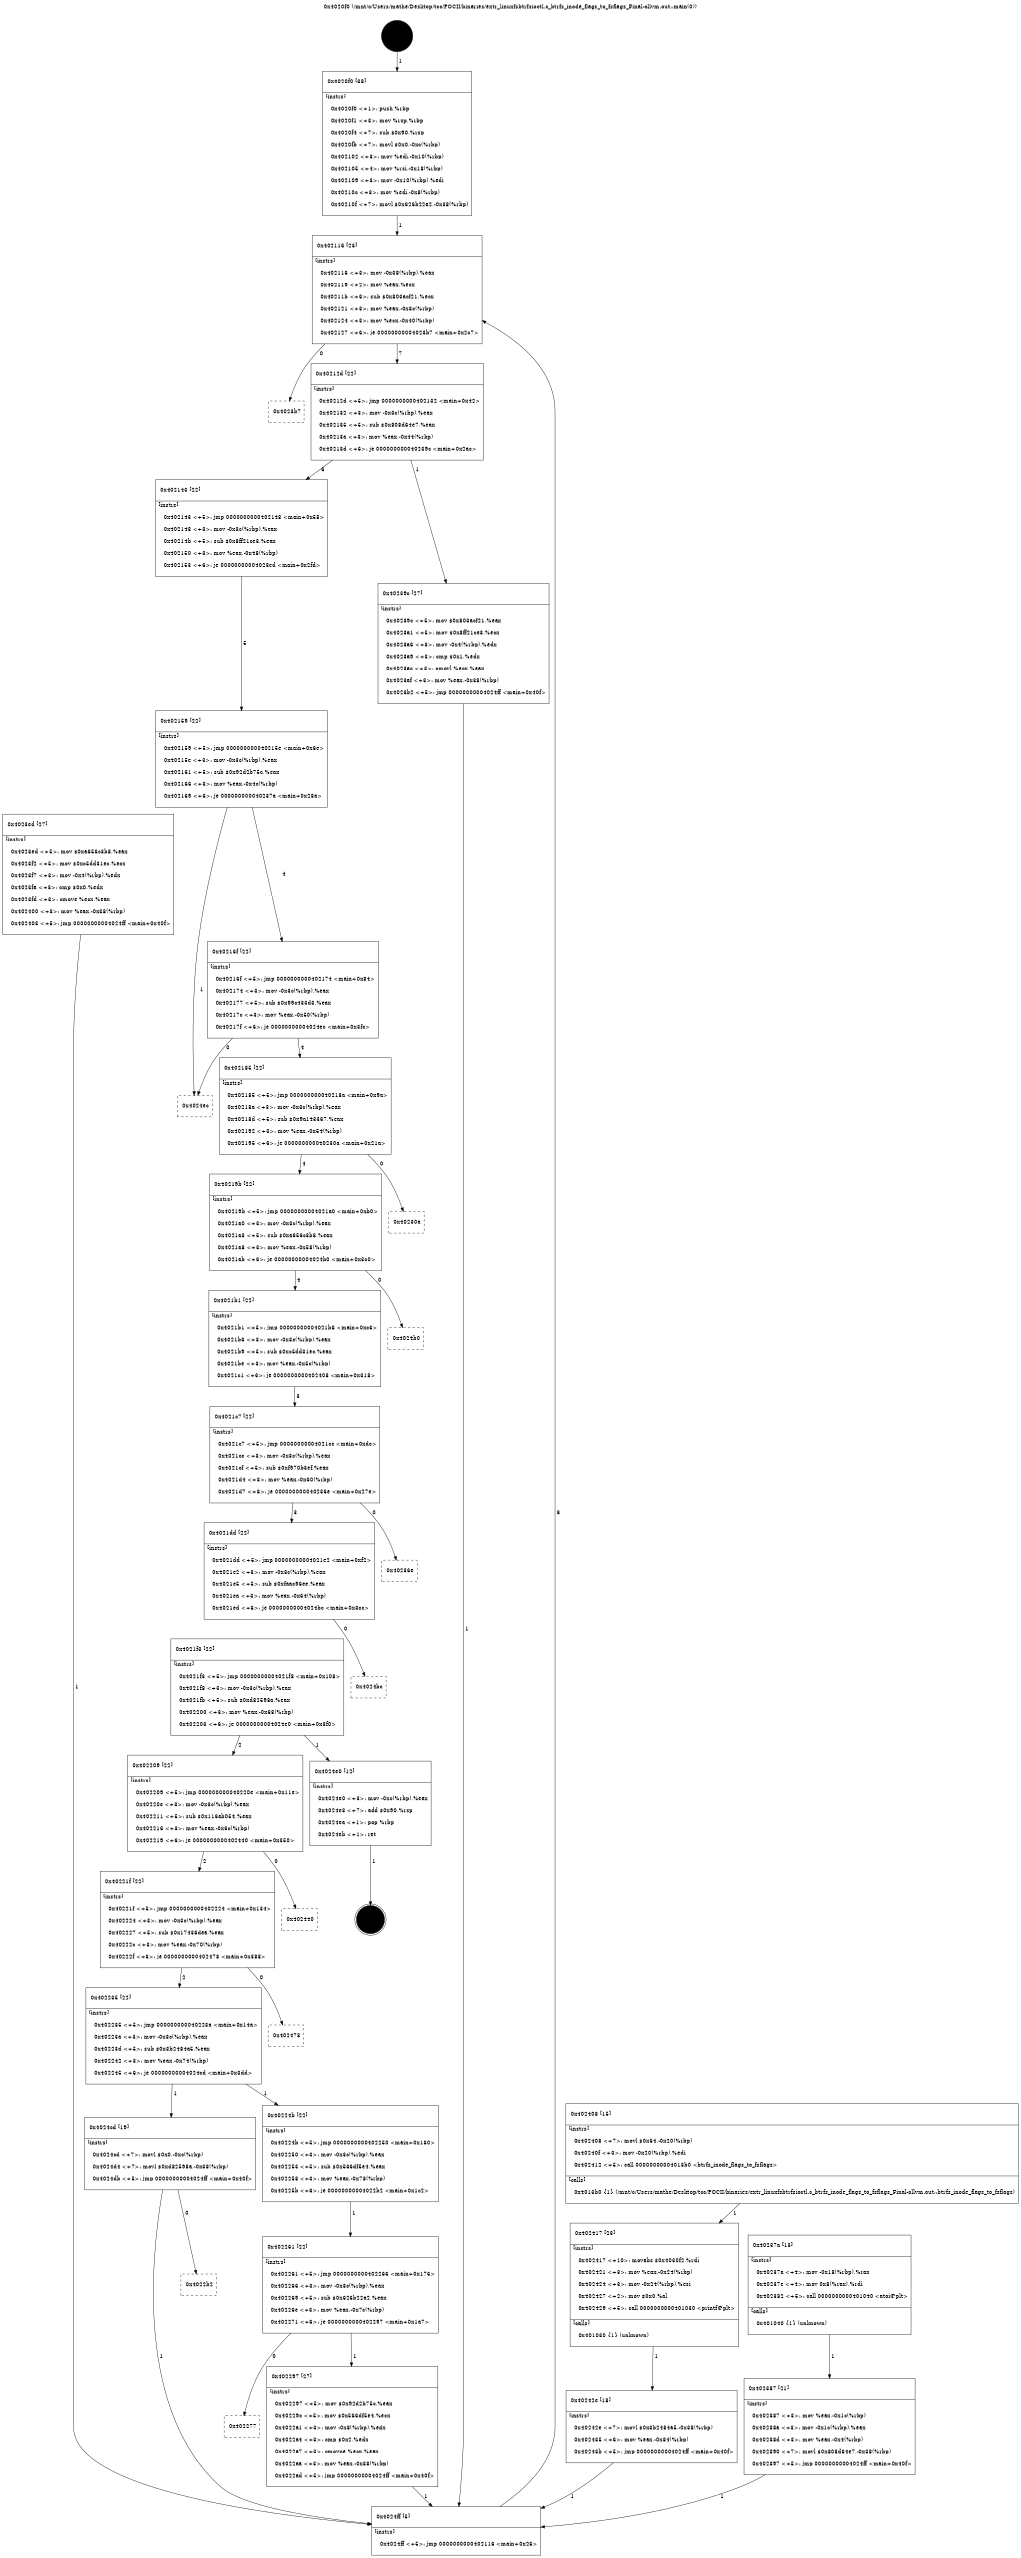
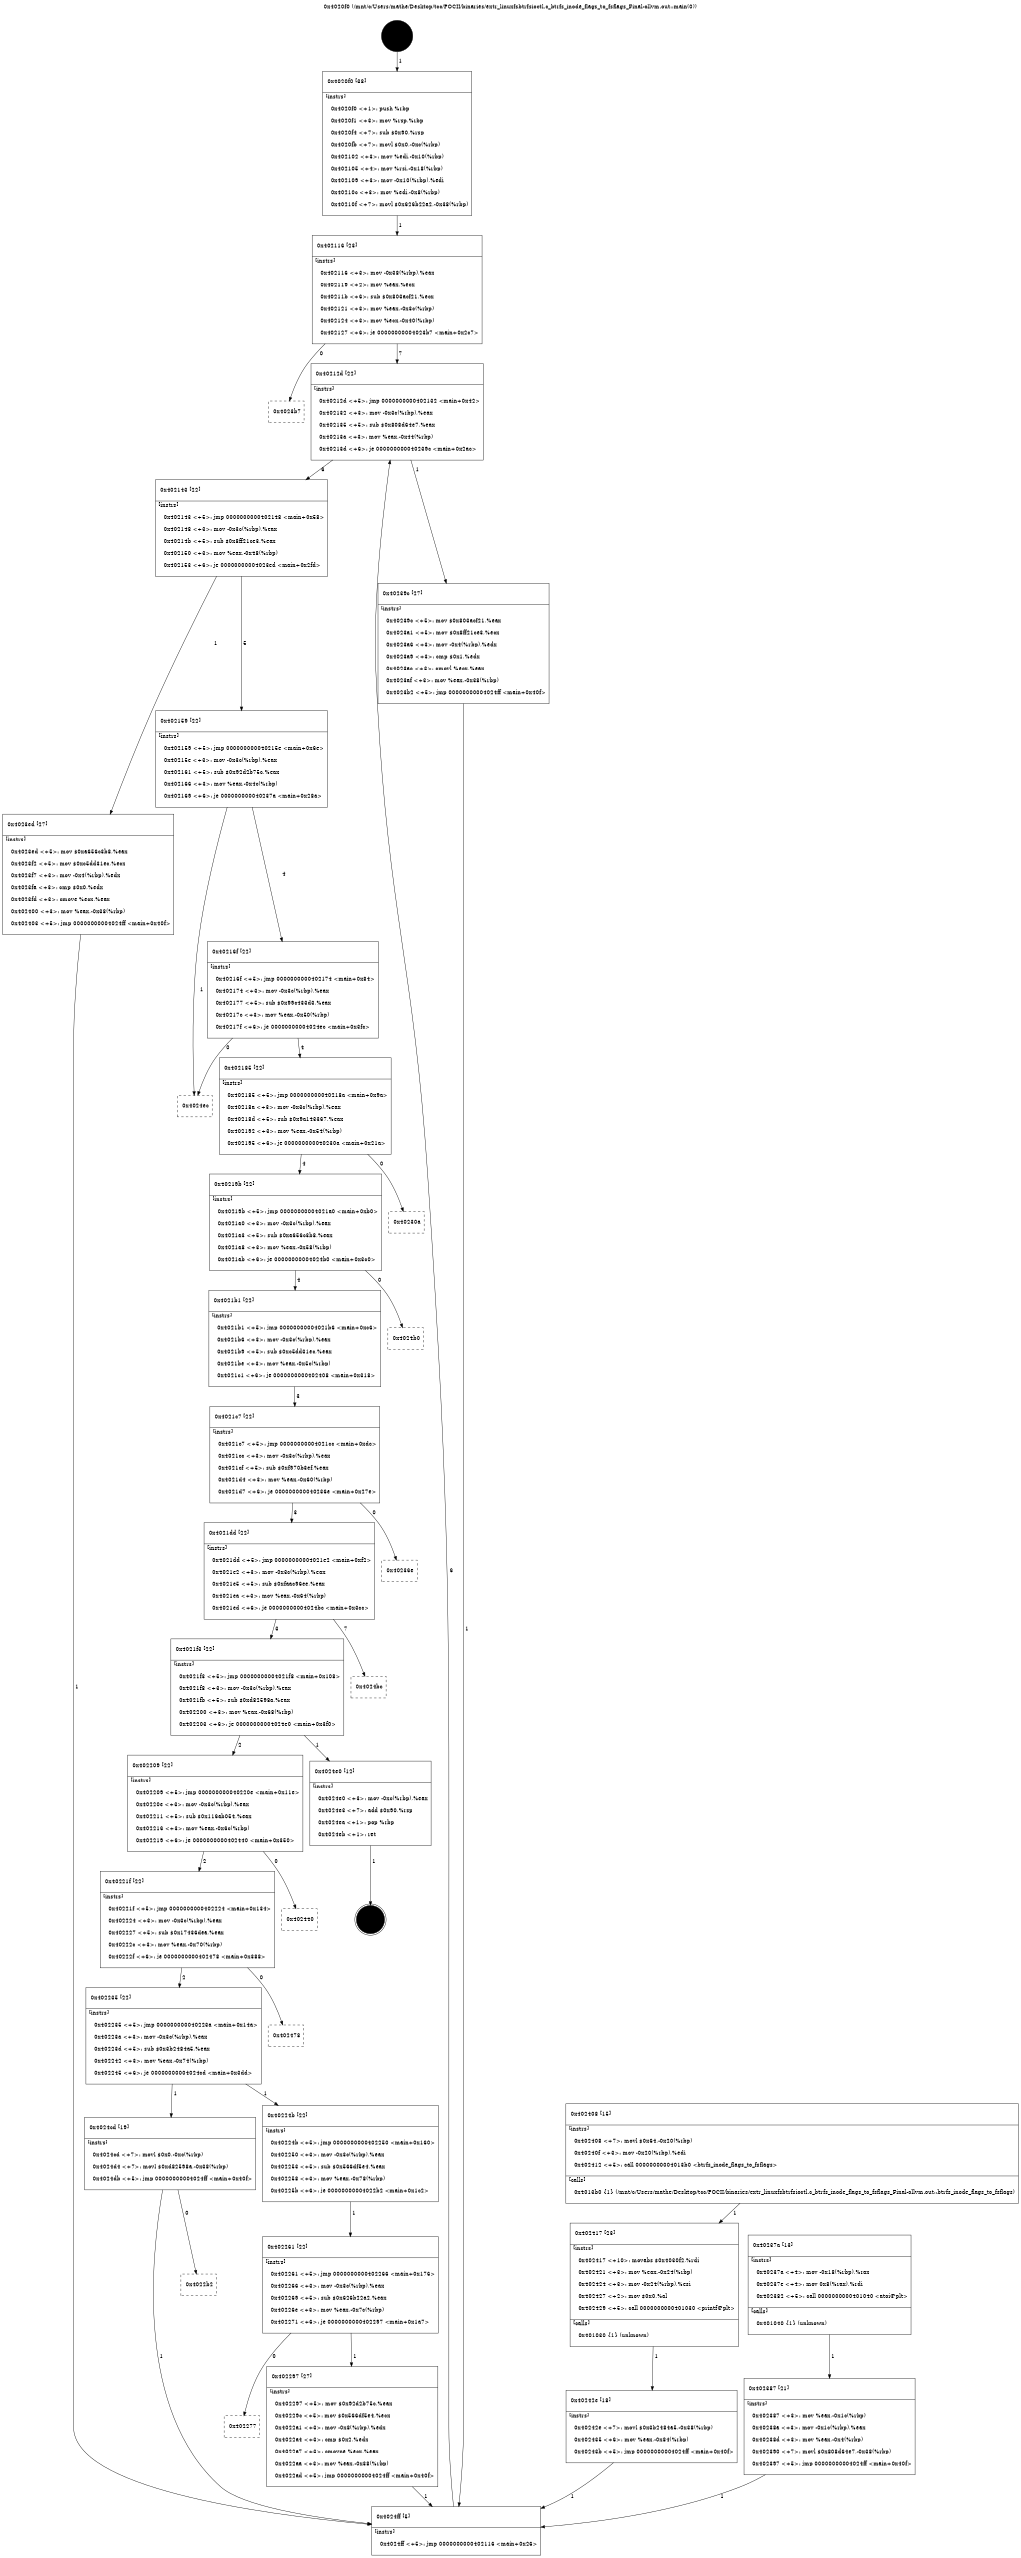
edge "0x402143 [22]" -> "0x4023ed [27]": added, label "1"
edge "0x4024ff [5]" -> "0x402116 [23]": now "0x4024ff [5]" -> "0x40212d [22]"
edge "0x4021dd [22]" -> "0x4021f3 [22]": added, label "3"
edge "0x4021dd [22]" -> "0x4024bc": label " 0" -> " 7"
